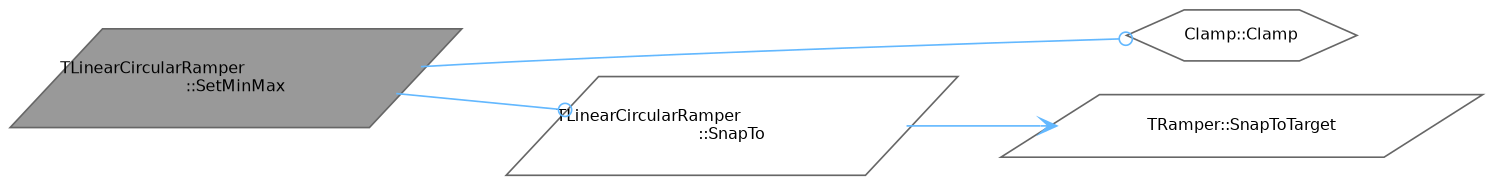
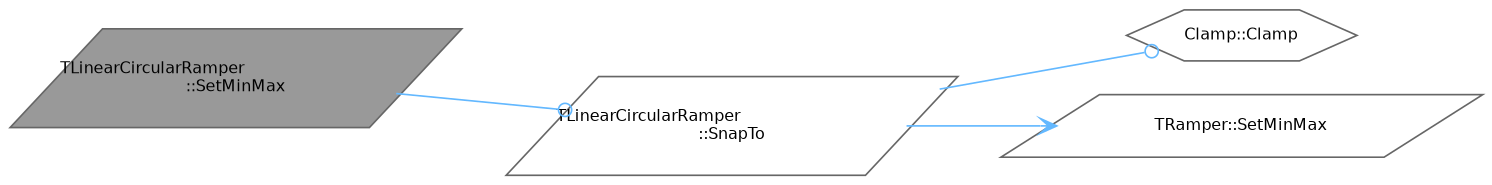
edge "TLinearCircularRamper ::SetMinMax" -> "Clamp::Clamp": now "TLinearCircularRamper ::SnapTo" -> "Clamp::Clamp"
node "TRamper::SnapToTarget": label "TRamper::SnapToTarget" -> "TRamper::SetMinMax"
